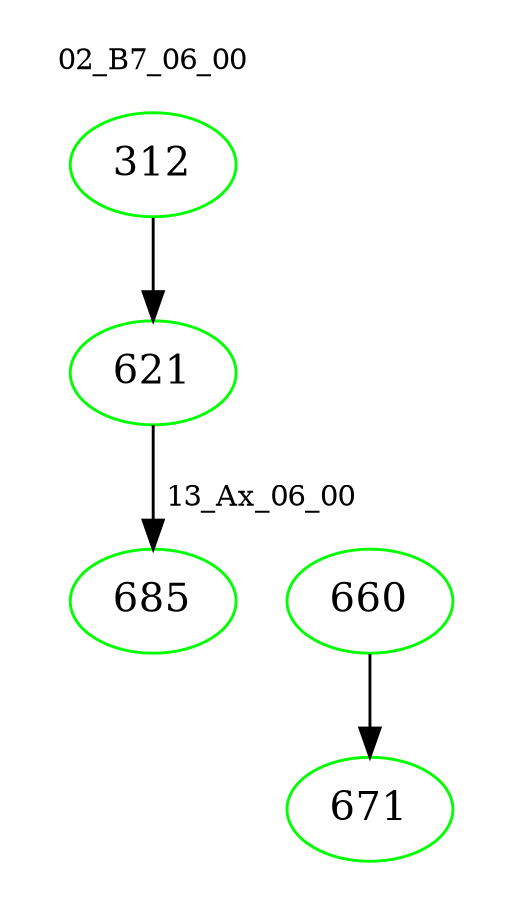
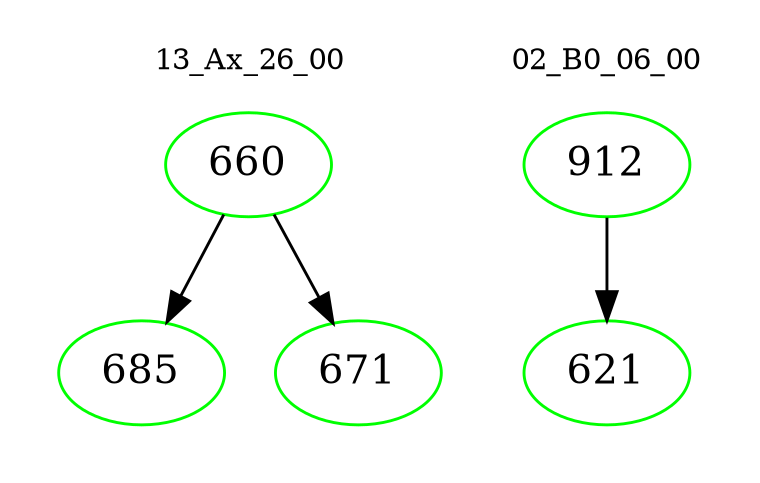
cluster "02_B7_06_00": label "02_B7_06_00" -> "02_B0_06_00"
node "312": label "312" -> "912"
edge "621" -> "685": now "660" -> "685"
cluster "13_Ax_06_00": label "13_Ax_06_00" -> "13_Ax_26_00"
